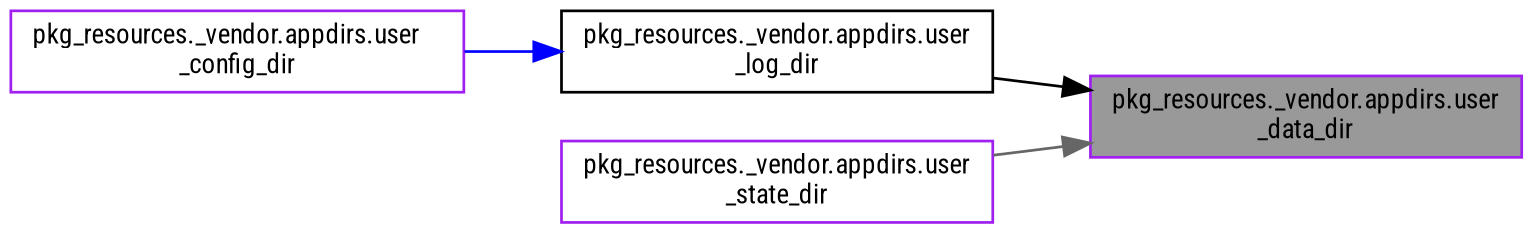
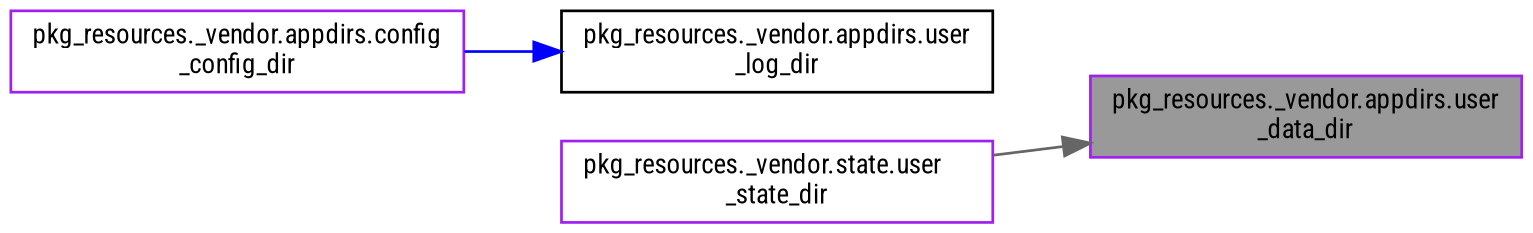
node "pkg_resources._vendor.appdirs.user _config_dir": label "pkg_resources._vendor.appdirs.user _config_dir" -> "pkg_resources._vendor.appdirs.config _config_dir"
edge "pkg_resources._vendor.appdirs.user _log_dir" -> "pkg_resources._vendor.appdirs.user _data_dir": removed
node "pkg_resources._vendor.appdirs.user _state_dir": label "pkg_resources._vendor.appdirs.user _state_dir" -> "pkg_resources._vendor.state.user _state_dir"
